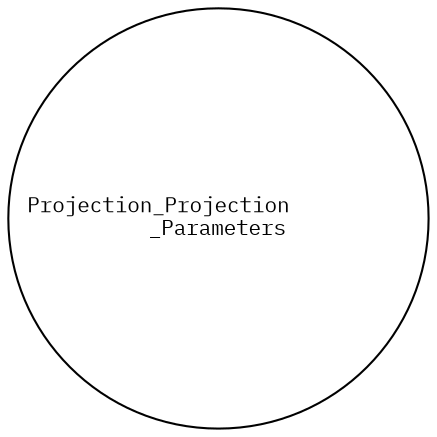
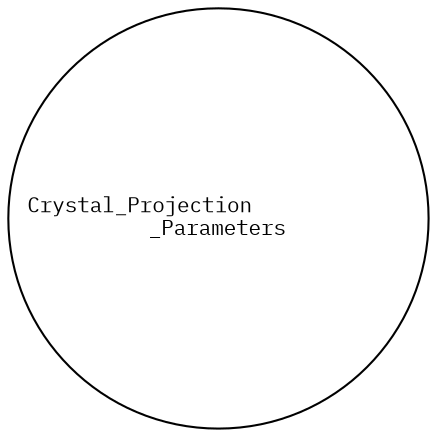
node "Projection_Projection _Parameters": label "Projection_Projection _Parameters" -> "Crystal_Projection _Parameters"
